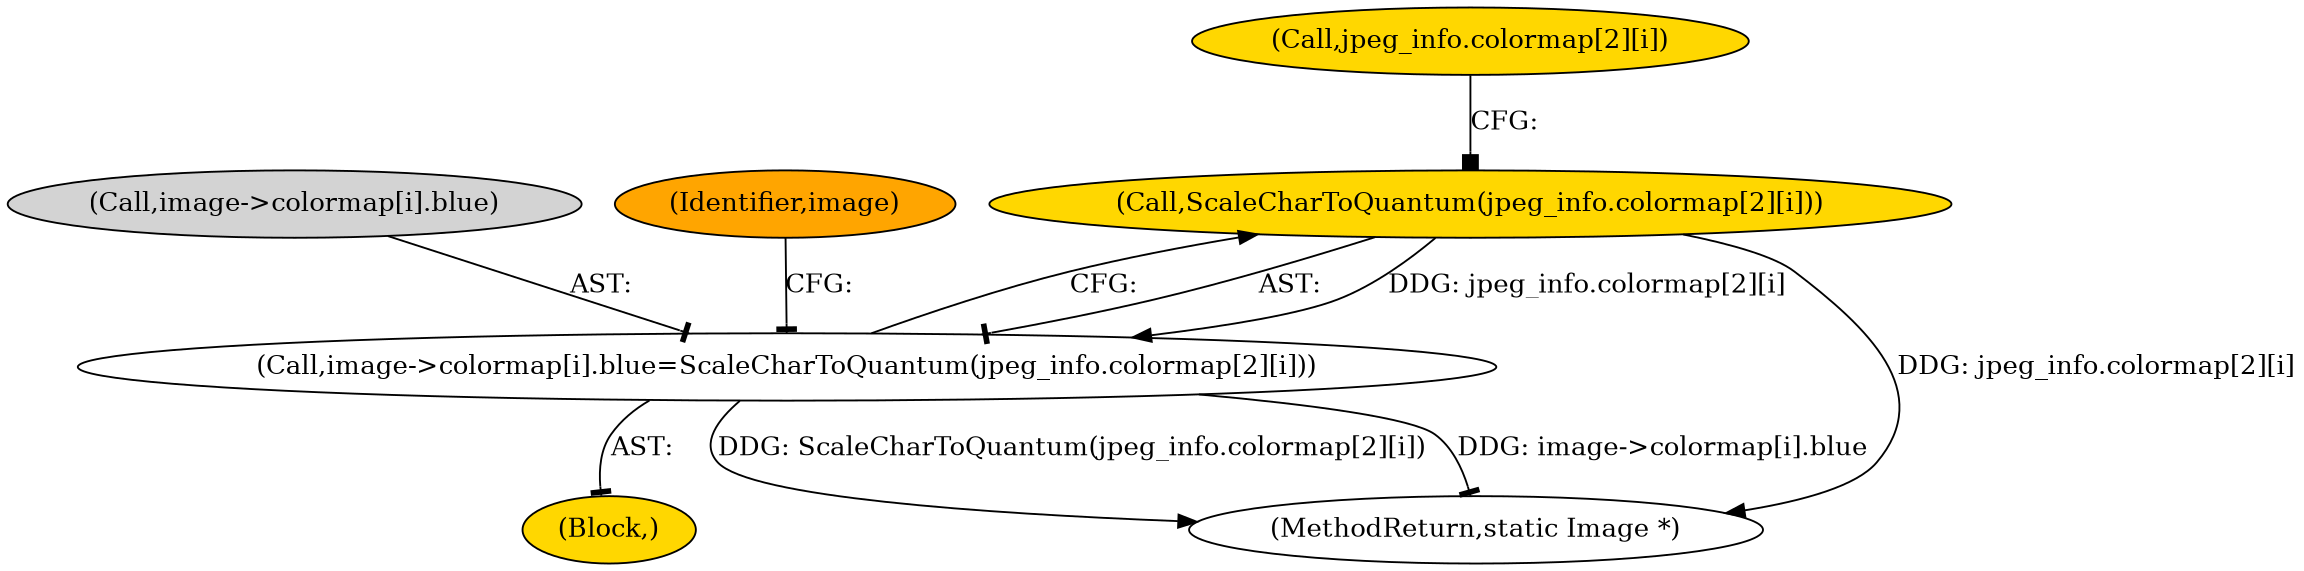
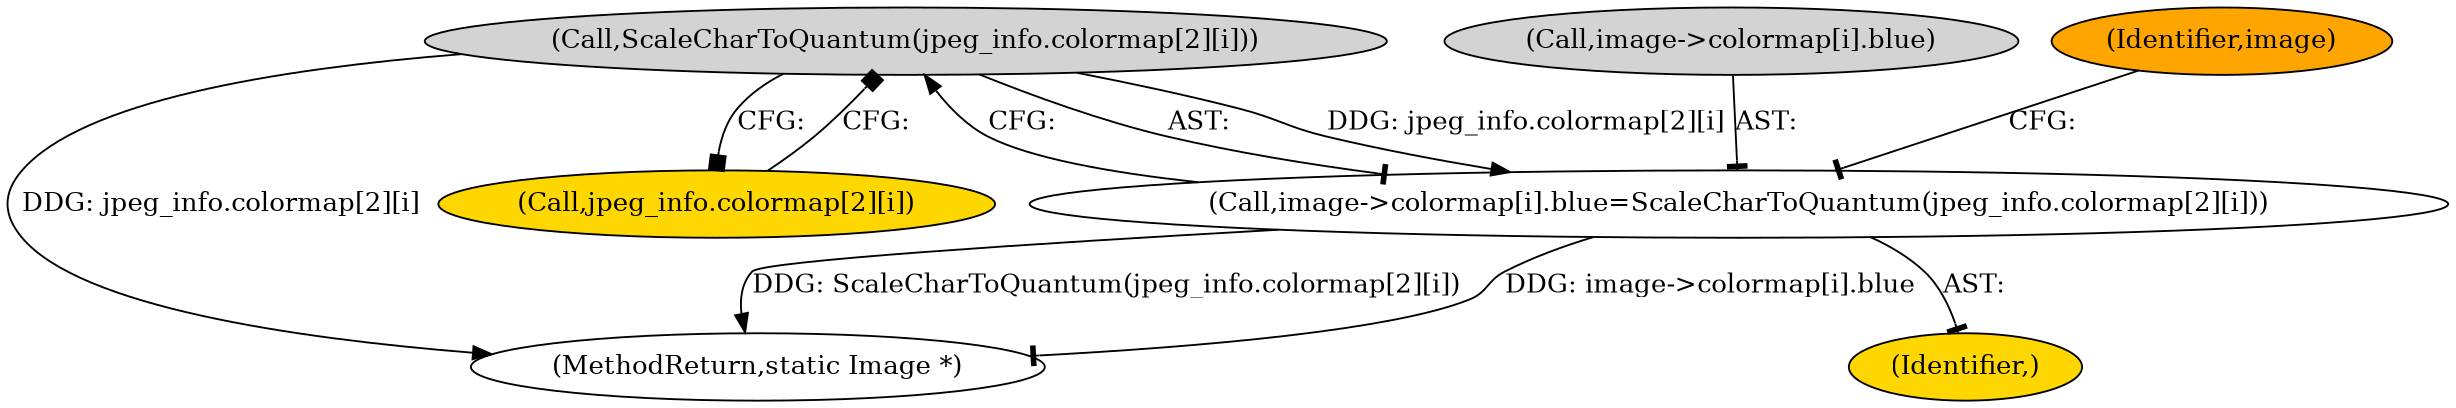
edge "(Call,ScaleCharToQuantum(jpeg_info.colormap[2][i]))" -> "(Call,jpeg_info.colormap[2][i])": added, label "CFG:"
node "(Call,ScaleCharToQuantum(jpeg_info.colormap[2][i]))": fillcolor gold -> lightgrey
node "(Block,)": label "(Block,)" -> "(Identifier,)"
